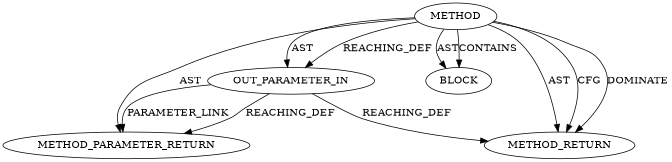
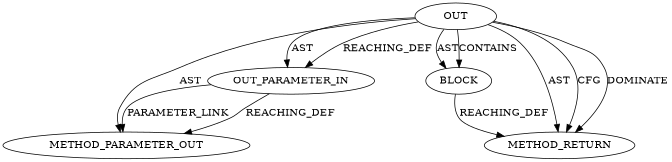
node "METHOD": label "METHOD" -> "OUT"
edge "OUT_PARAMETER_IN" -> "METHOD_RETURN": now "BLOCK" -> "METHOD_RETURN"
node "METHOD_PARAMETER_RETURN": label "METHOD_PARAMETER_RETURN" -> "METHOD_PARAMETER_OUT"
